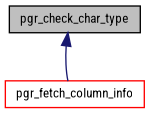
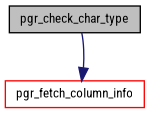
edge "pgr_fetch_column_info" -> "pgr_check_char_type": reversed
